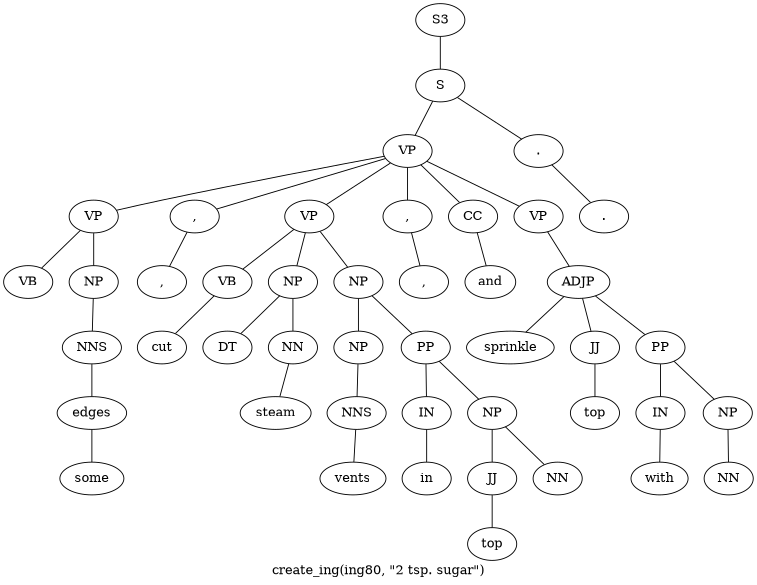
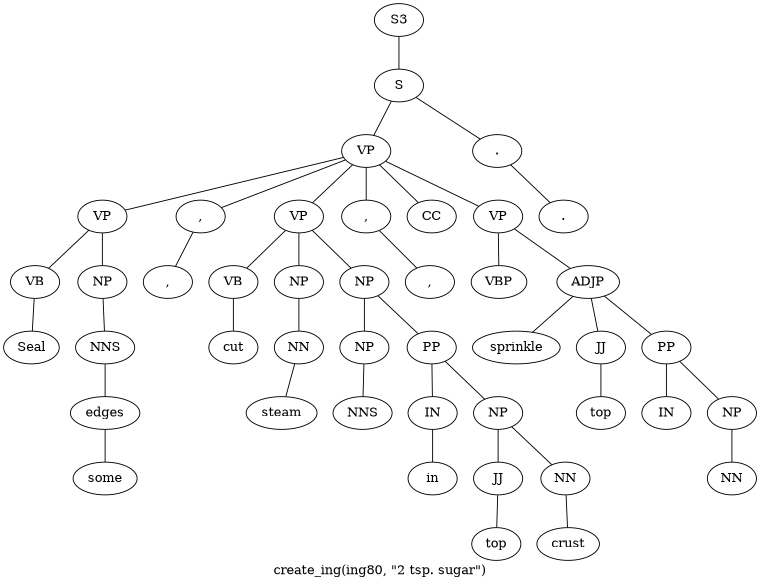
node "and": removed
node "VBP": added
node "Seal": added
node "DT": removed
node "vents": removed
node "with": removed
node "crust": added
